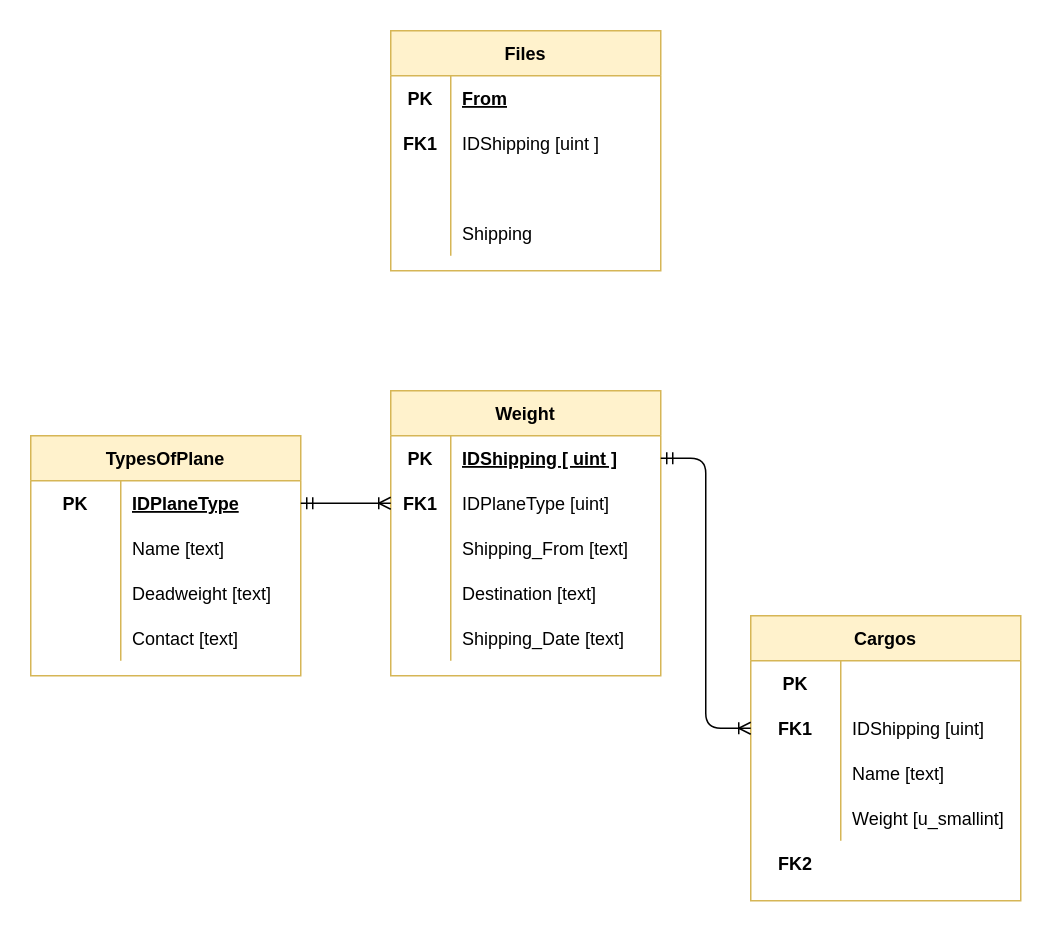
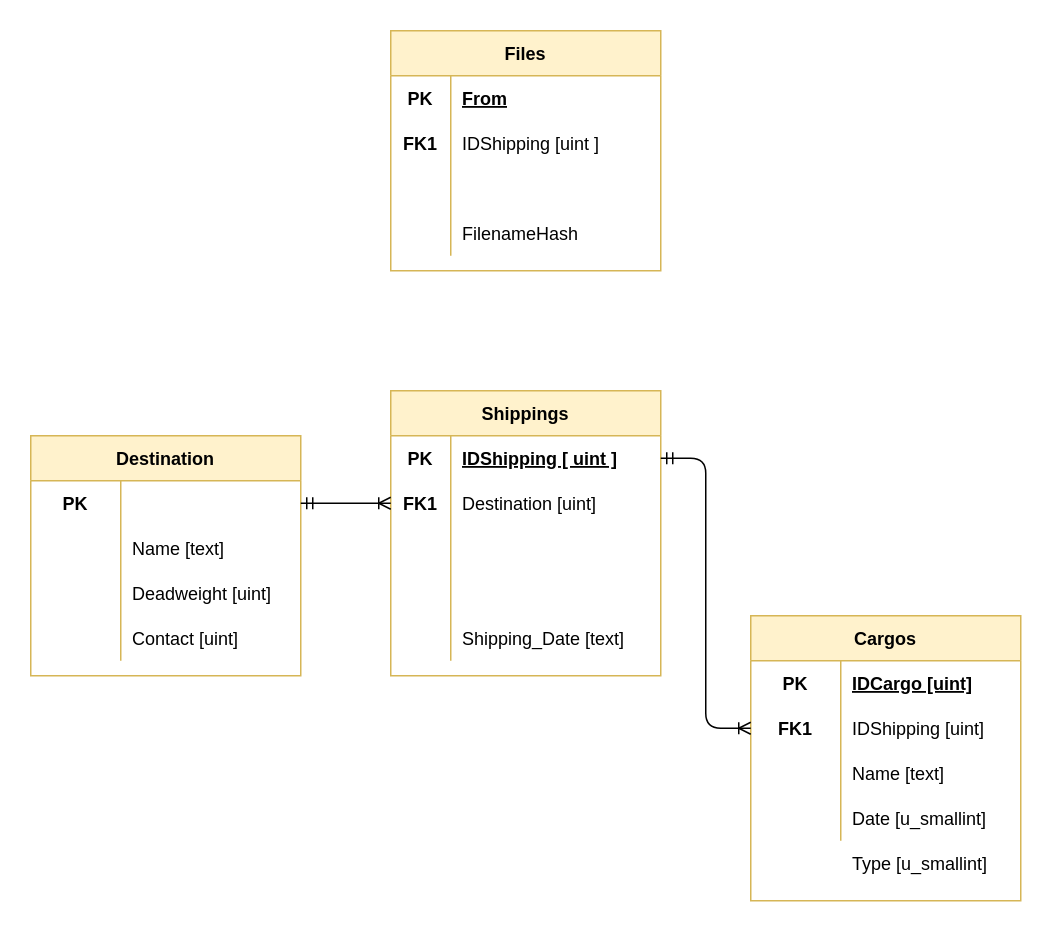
node "Shipping": label "Shipping" -> "FilenameHash"
node "Weight": label "Weight" -> "Shippings"
node "TypesOfPlane": label "TypesOfPlane" -> "Destination"
node "IDPlaneType": removed
node "IDPlaneType [uint]": label "IDPlaneType [uint]" -> "Destination [uint]"
node "Shipping_From [text]": removed
node "Destination [text]": removed
node "Deadweight [text]": label "Deadweight [text]" -> "Deadweight [uint]"
node "Contact [text]": label "Contact [text]" -> "Contact [uint]"
node "IDCargo [uint]": added
node "Weight [u_smallint]": label "Weight [u_smallint]" -> "Date [u_smallint]"
node "FK2": removed
node "Type [u_smallint]": added
